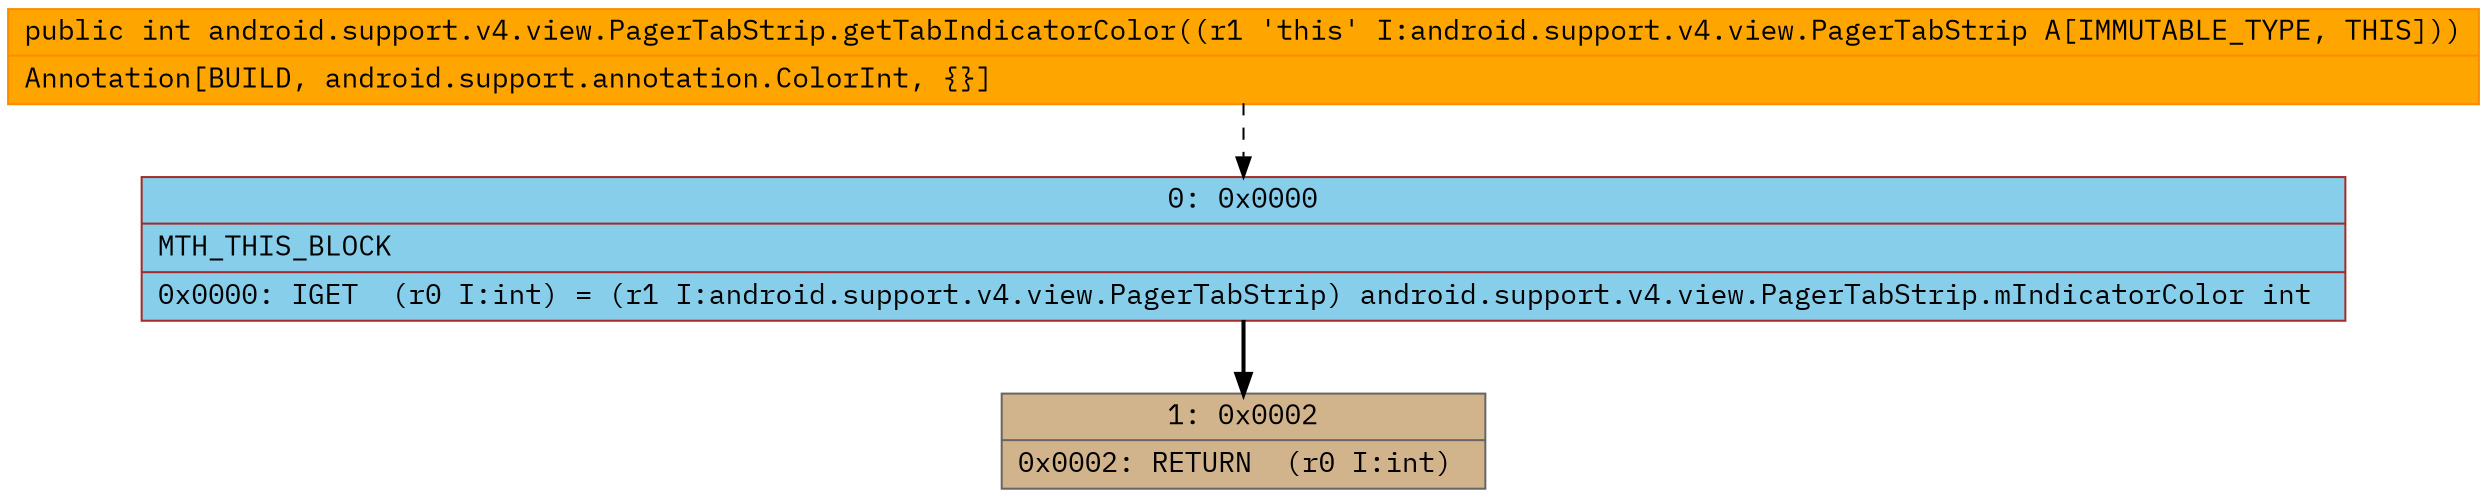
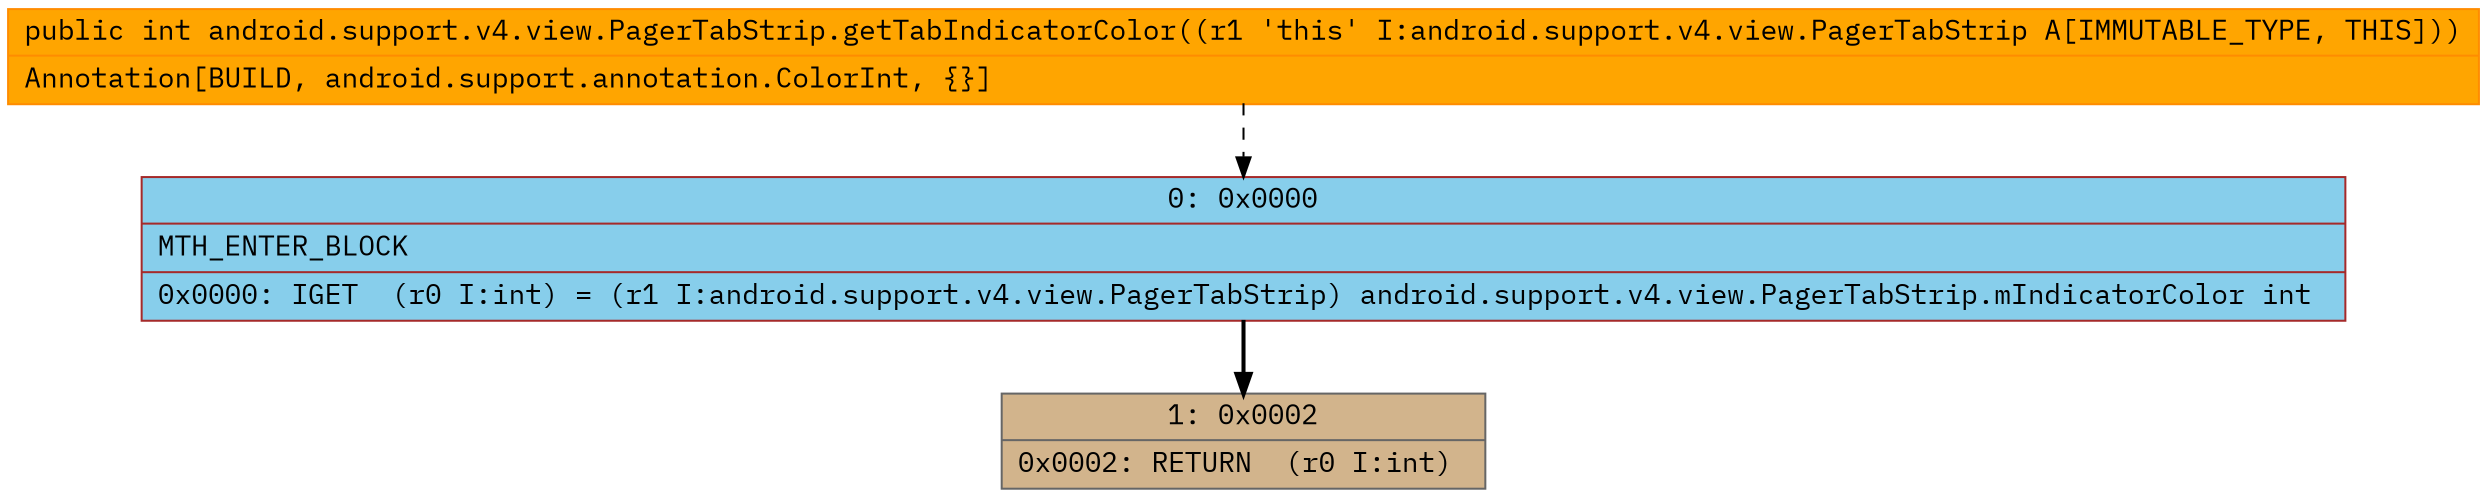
node "0: 0x0000": text "MTH_THIS_BLOCK" -> "MTH_ENTER_BLOCK"
